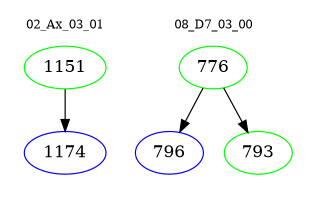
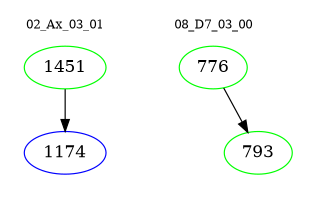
node "1151": label "1151" -> "1451"
node "796": removed
